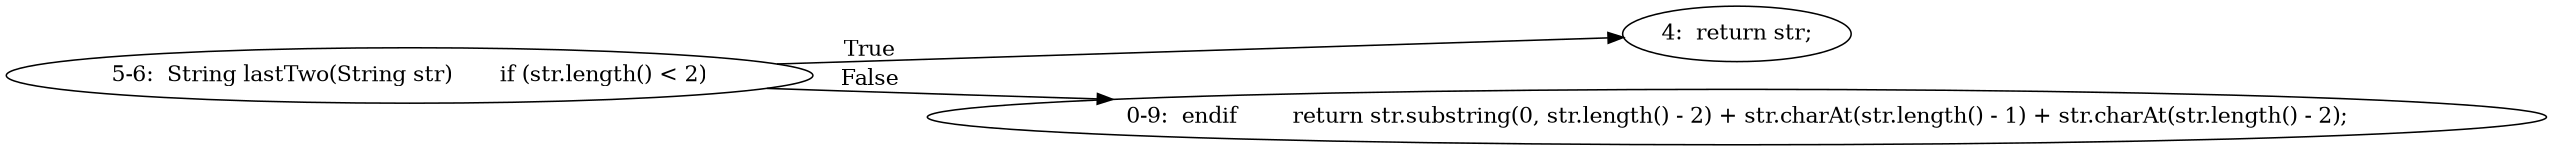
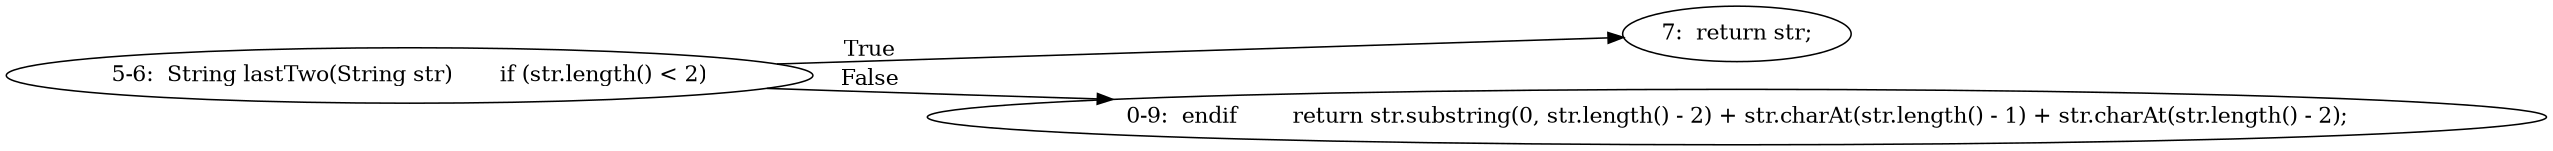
node "4:  return str;": label "4:  return str;" -> "7:  return str;"
